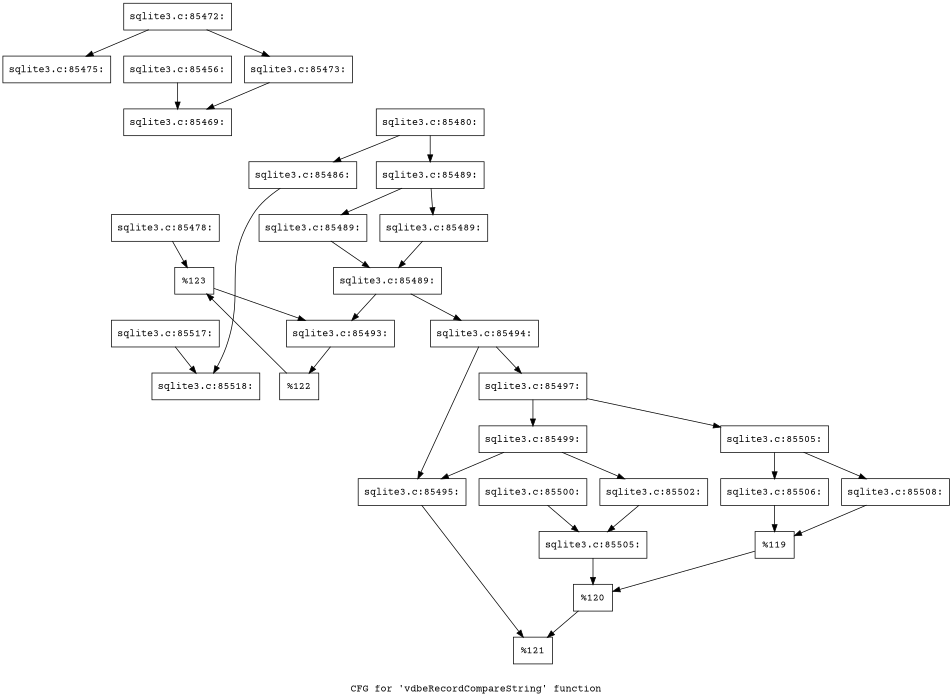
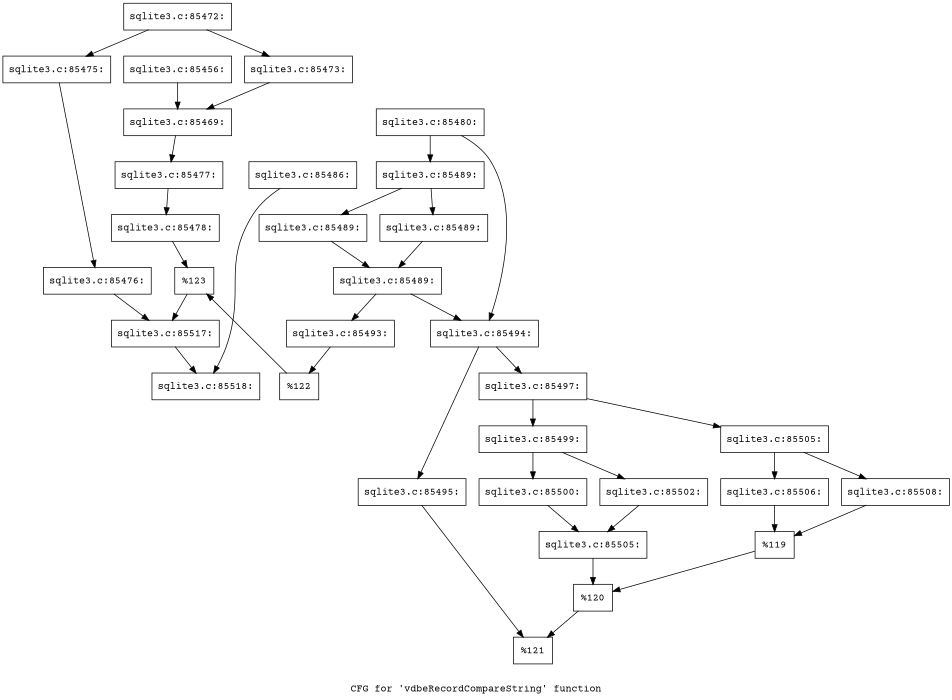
edge "sqlite3.c:85480:" -> "sqlite3.c:85486:": now "sqlite3.c:85480:" -> "sqlite3.c:85494:"
node "sqlite3.c:85477:": added
node "sqlite3.c:85476:": added
edge "%123" -> "sqlite3.c:85493:": now "%123" -> "sqlite3.c:85517:"
edge "sqlite3.c:85499:" -> "sqlite3.c:85495:": now "sqlite3.c:85499:" -> "sqlite3.c:85500:"
